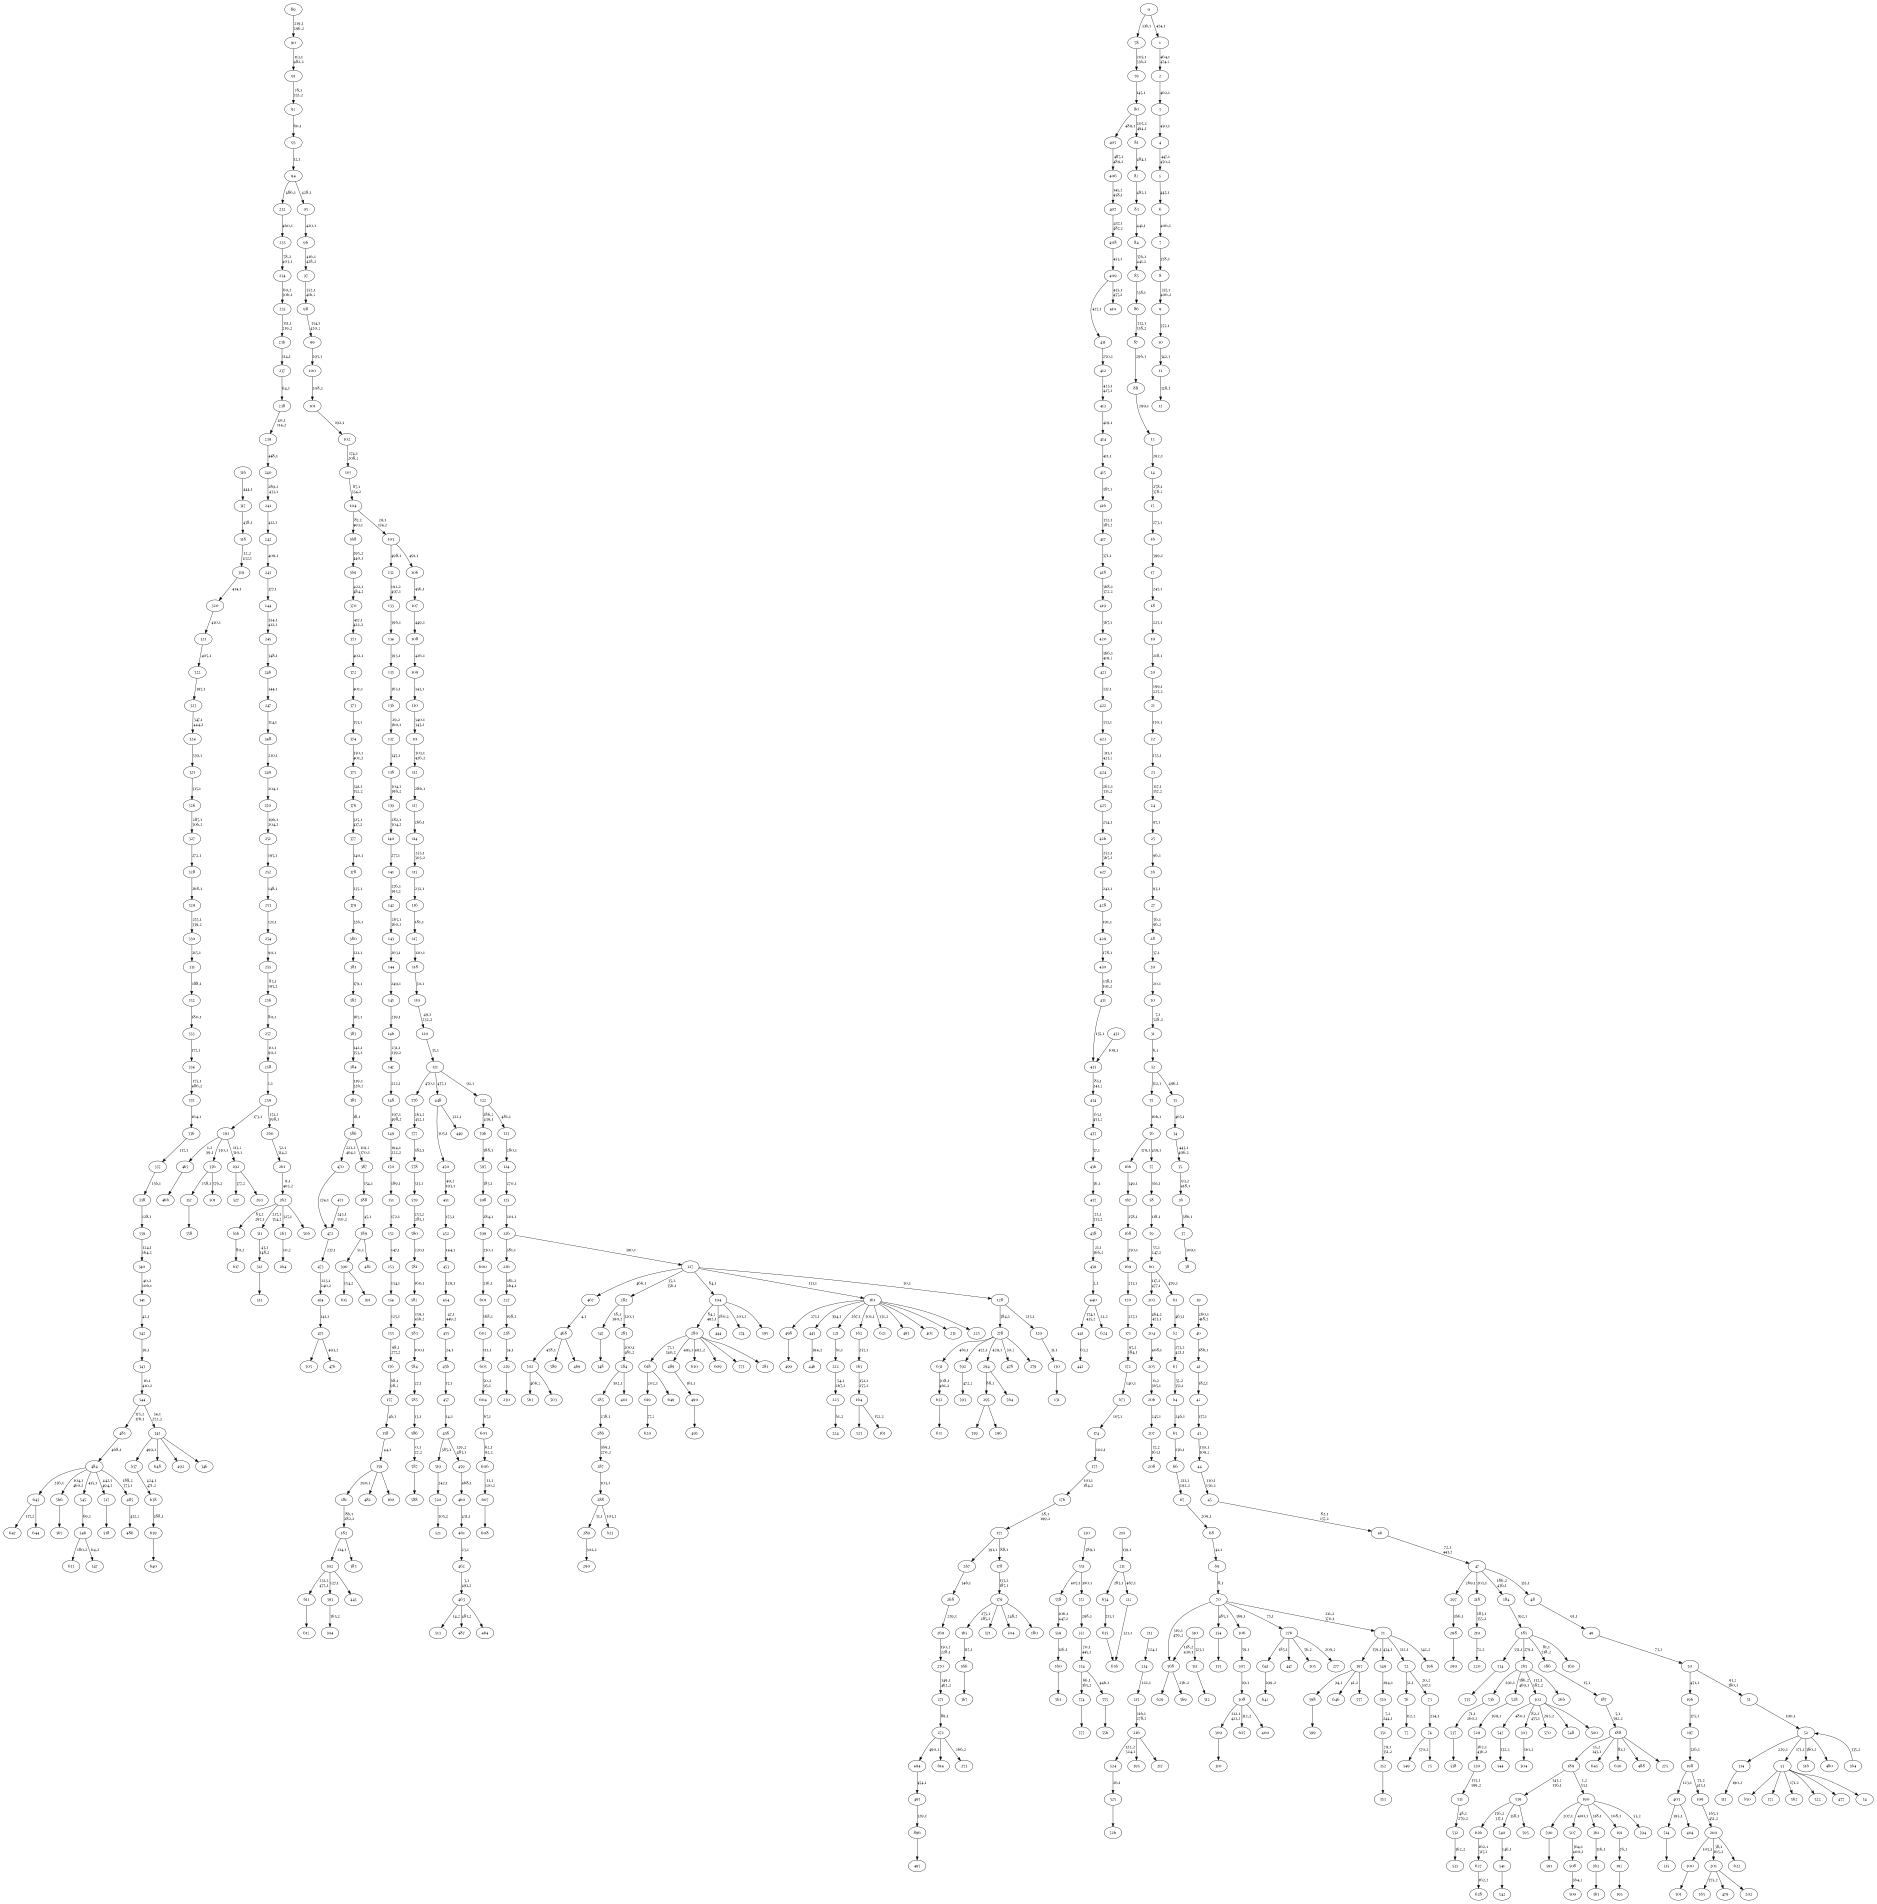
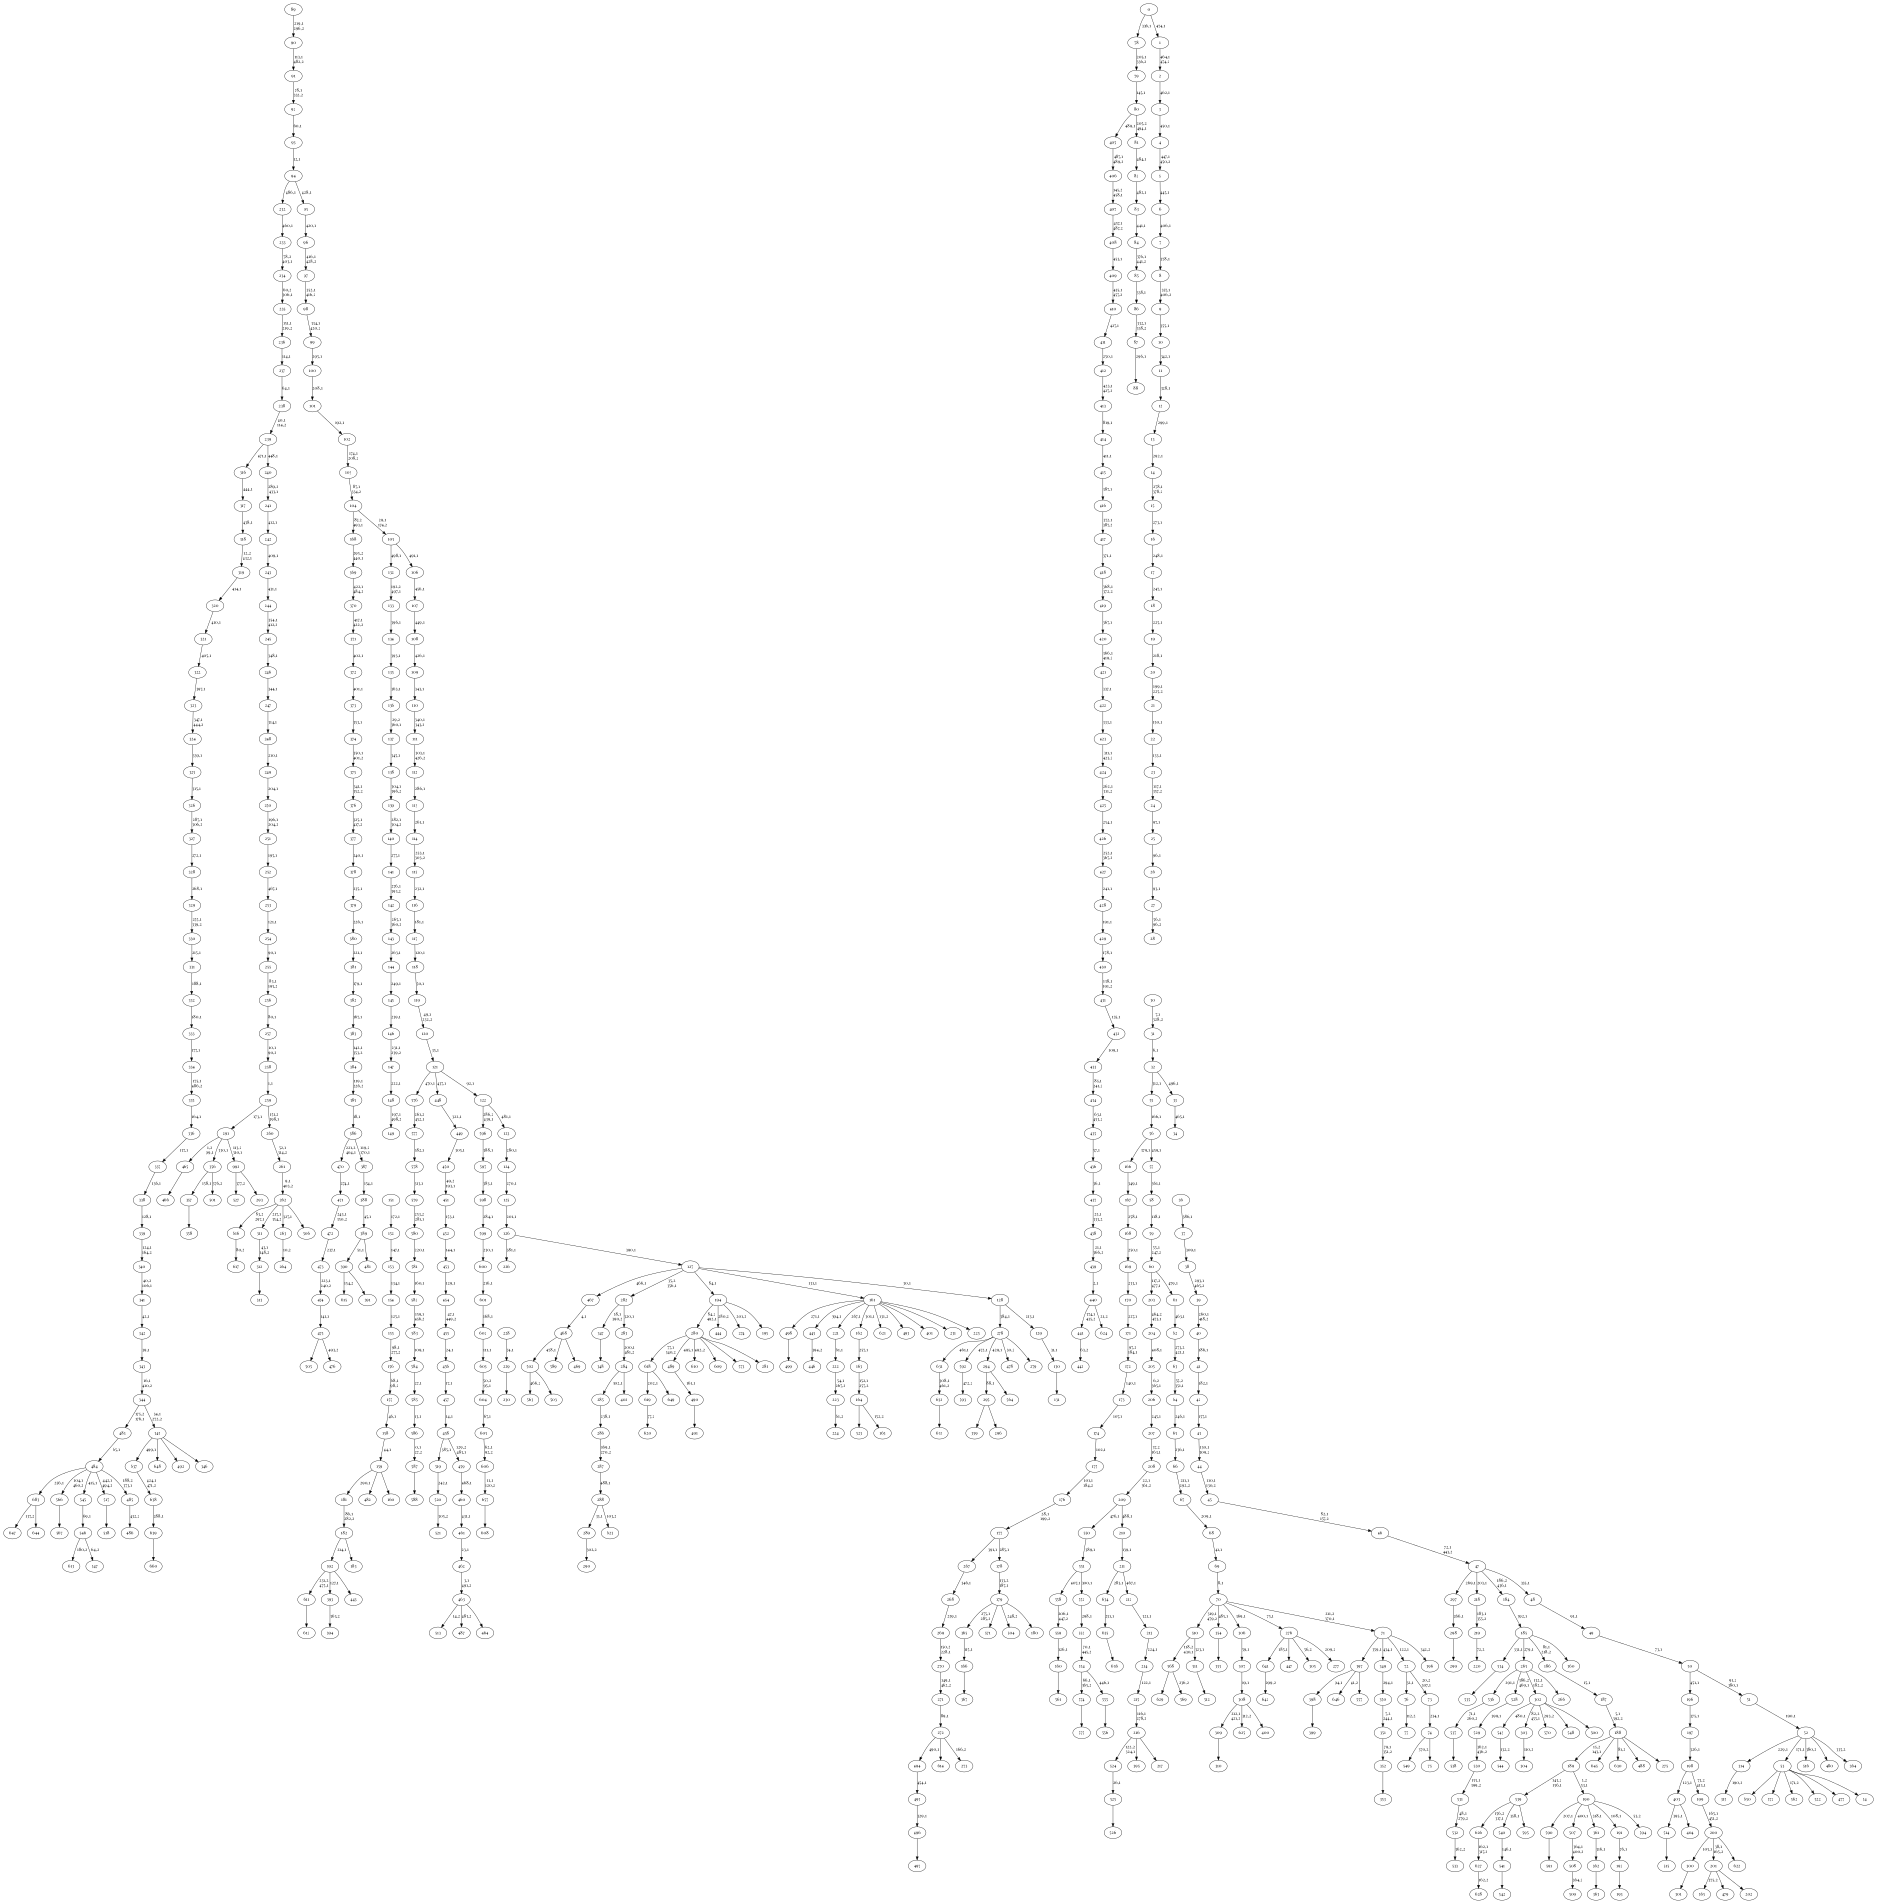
edge "409" -> "411": now "410" -> "411"
edge "88" -> "13": now "12" -> "13"
edge "413" -> "414": label "419,1" -> "819,1"
edge "239" -> "316": added, label "471,1"
edge "16" -> "17": label "399,1" -> "248,1"
edge "243" -> "244": label "377,1" -> "431,1"
edge "113" -> "114": label "266,1" -> "261,1"
edge "252" -> "253": label "148,1" -> "467,1"
node "29": removed
edge "431" -> "433": now "431" -> "432"
edge "448" -> "450": now "449" -> "450"
node "292": label "292" -> "992"
node "150": removed
node "35": removed
edge "470" -> "472": now "470" -> "471"
edge "38" -> "39": added, label "293,1 465,2"
node "227": removed
edge "583" -> "584": label "100,1" -> "109,1"
node "673": label "673" -> "173"
edge "483" -> "484": label "468,1" -> "65,1"
edge "287" -> "288": label "103,1" -> "488,1"
node "643": label "643" -> "683"
node "607": label "607" -> "657"
node "209": added
edge "177" -> "178": label "88,1" -> "285,1"
node "640": label "640" -> "660"
edge "70" -> "568": now "70" -> "510"
edge "212" -> "636": now "212" -> "213"
edge "71" -> "72": label "112,1" -> "122,1"
edge "364" -> "52": reversed
node "896": label "896" -> "496"
